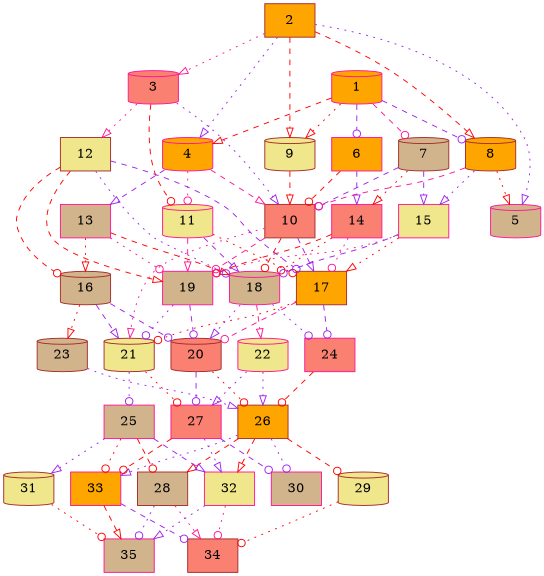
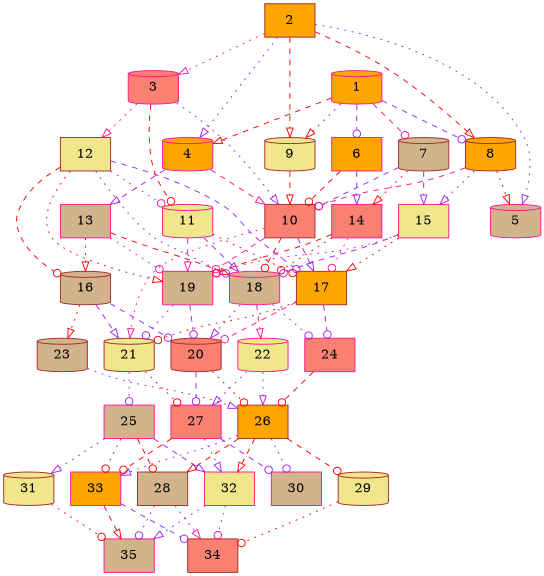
edge "4" -> "11": now "12" -> "11"
edge "12" -> "19": style dashed -> dotted
